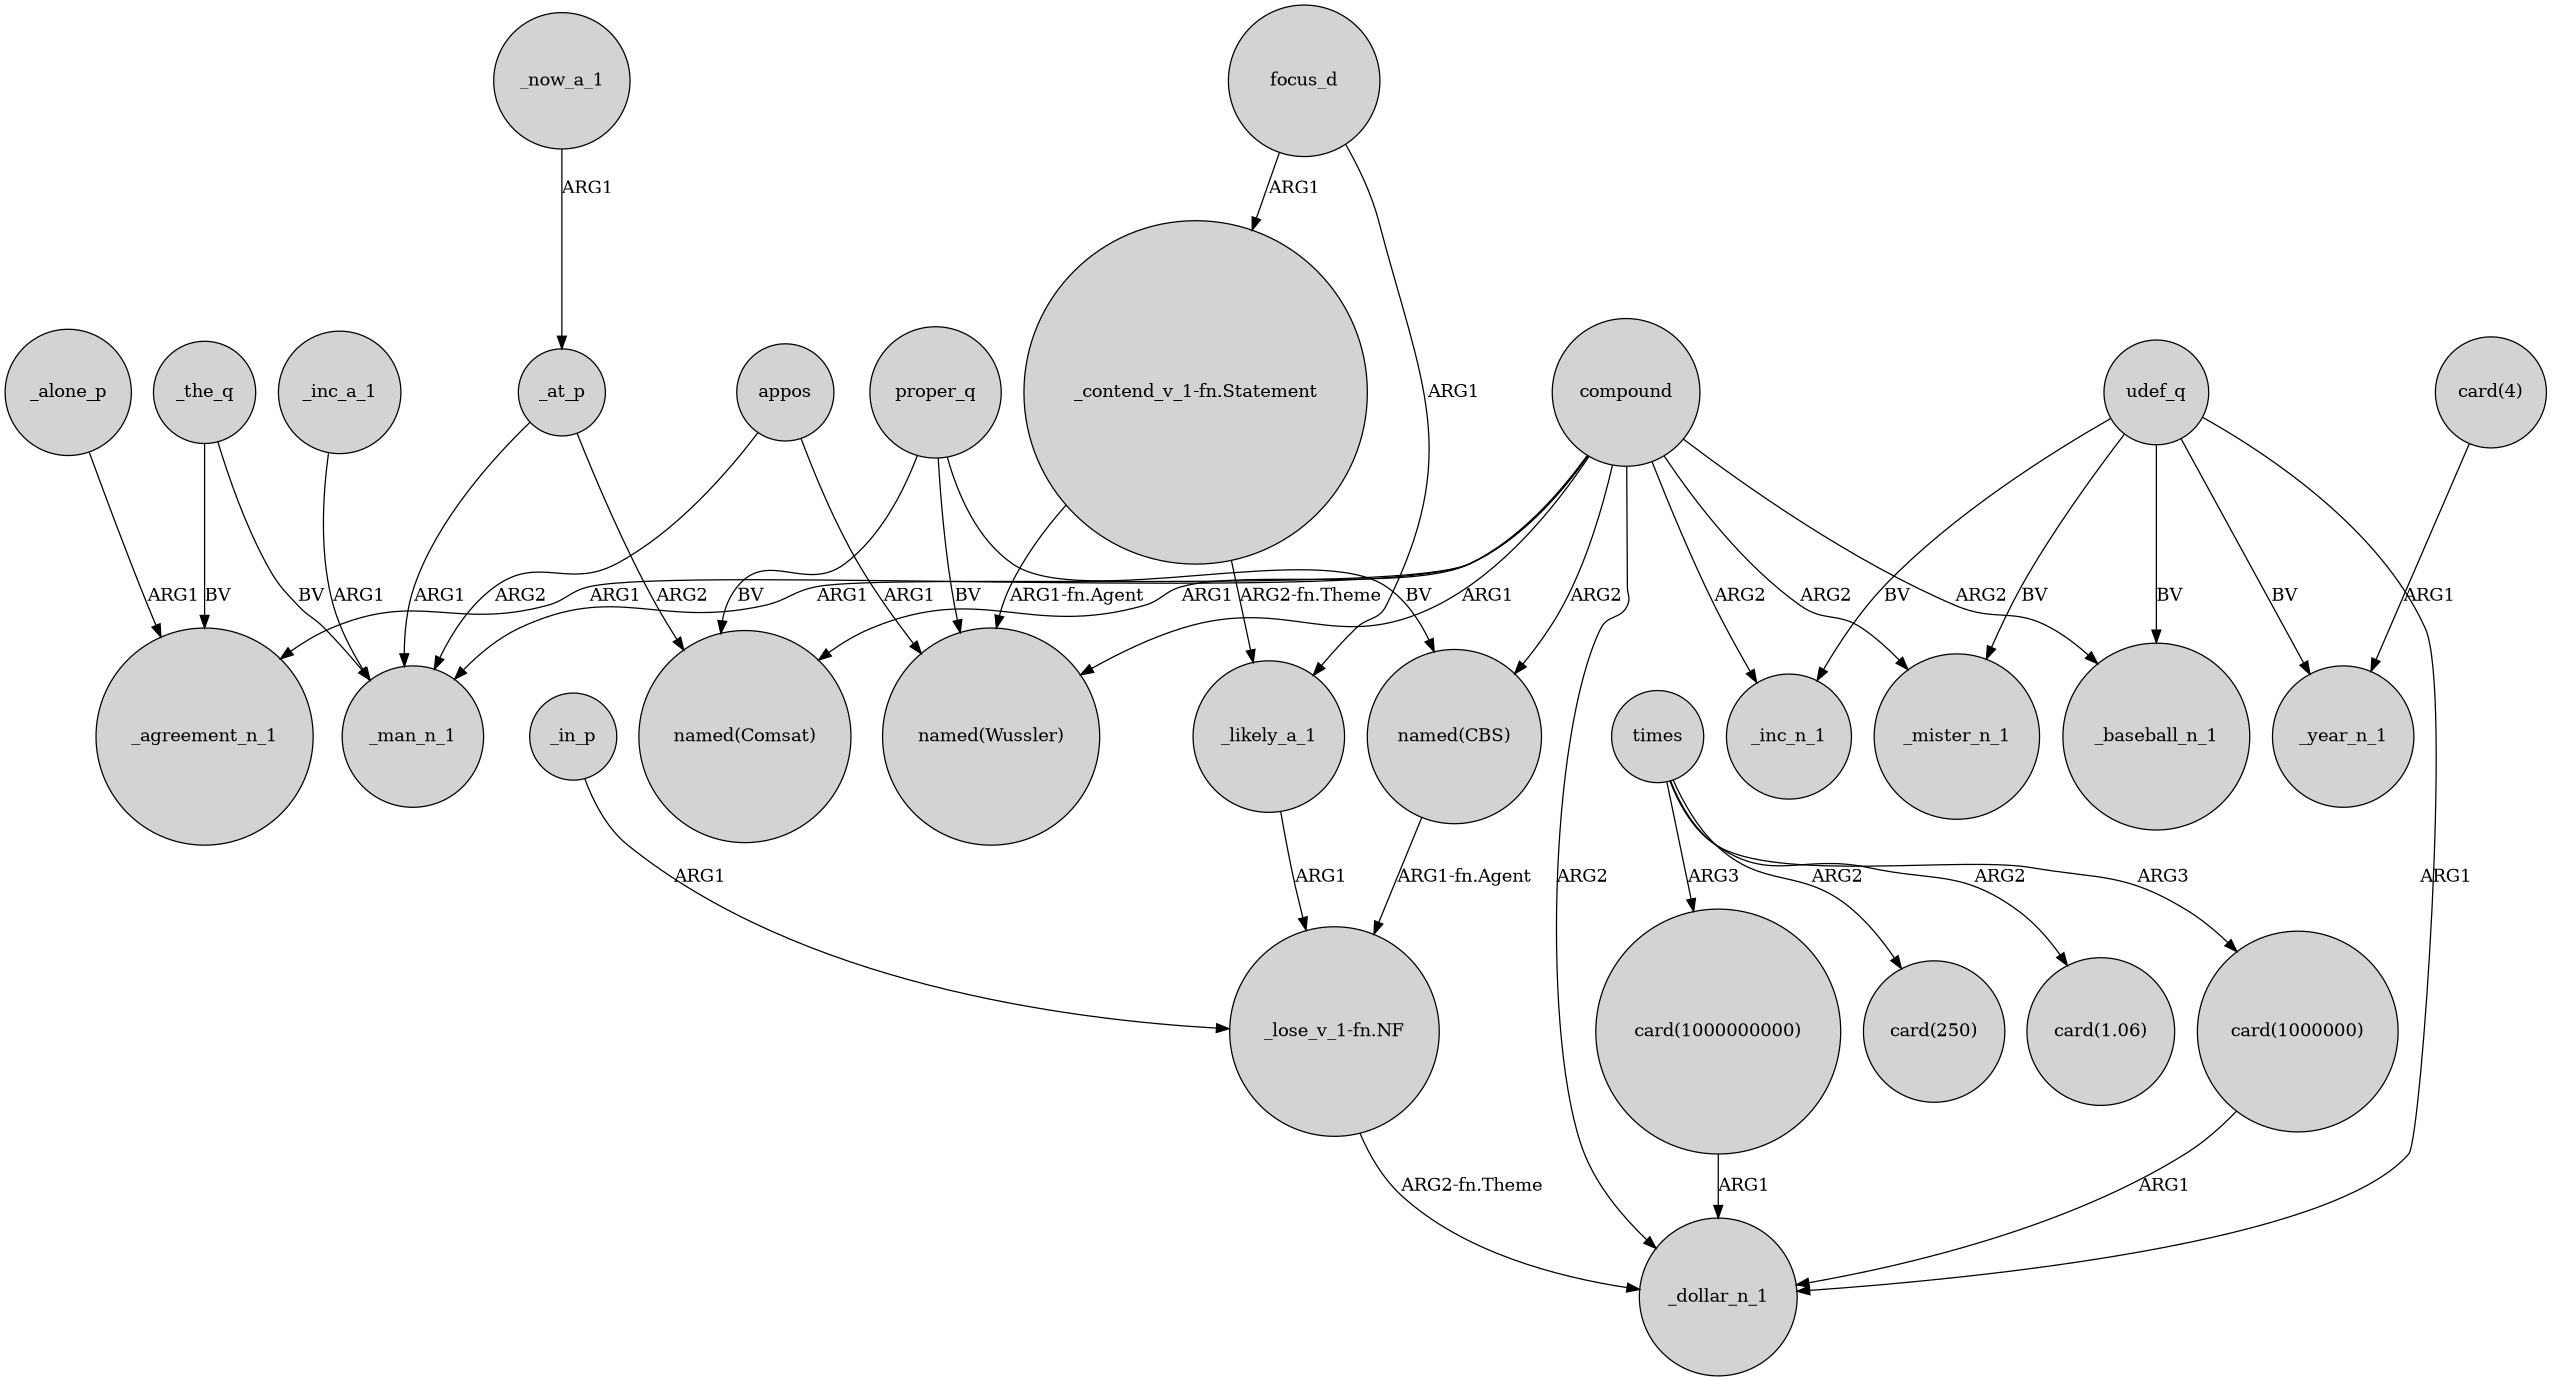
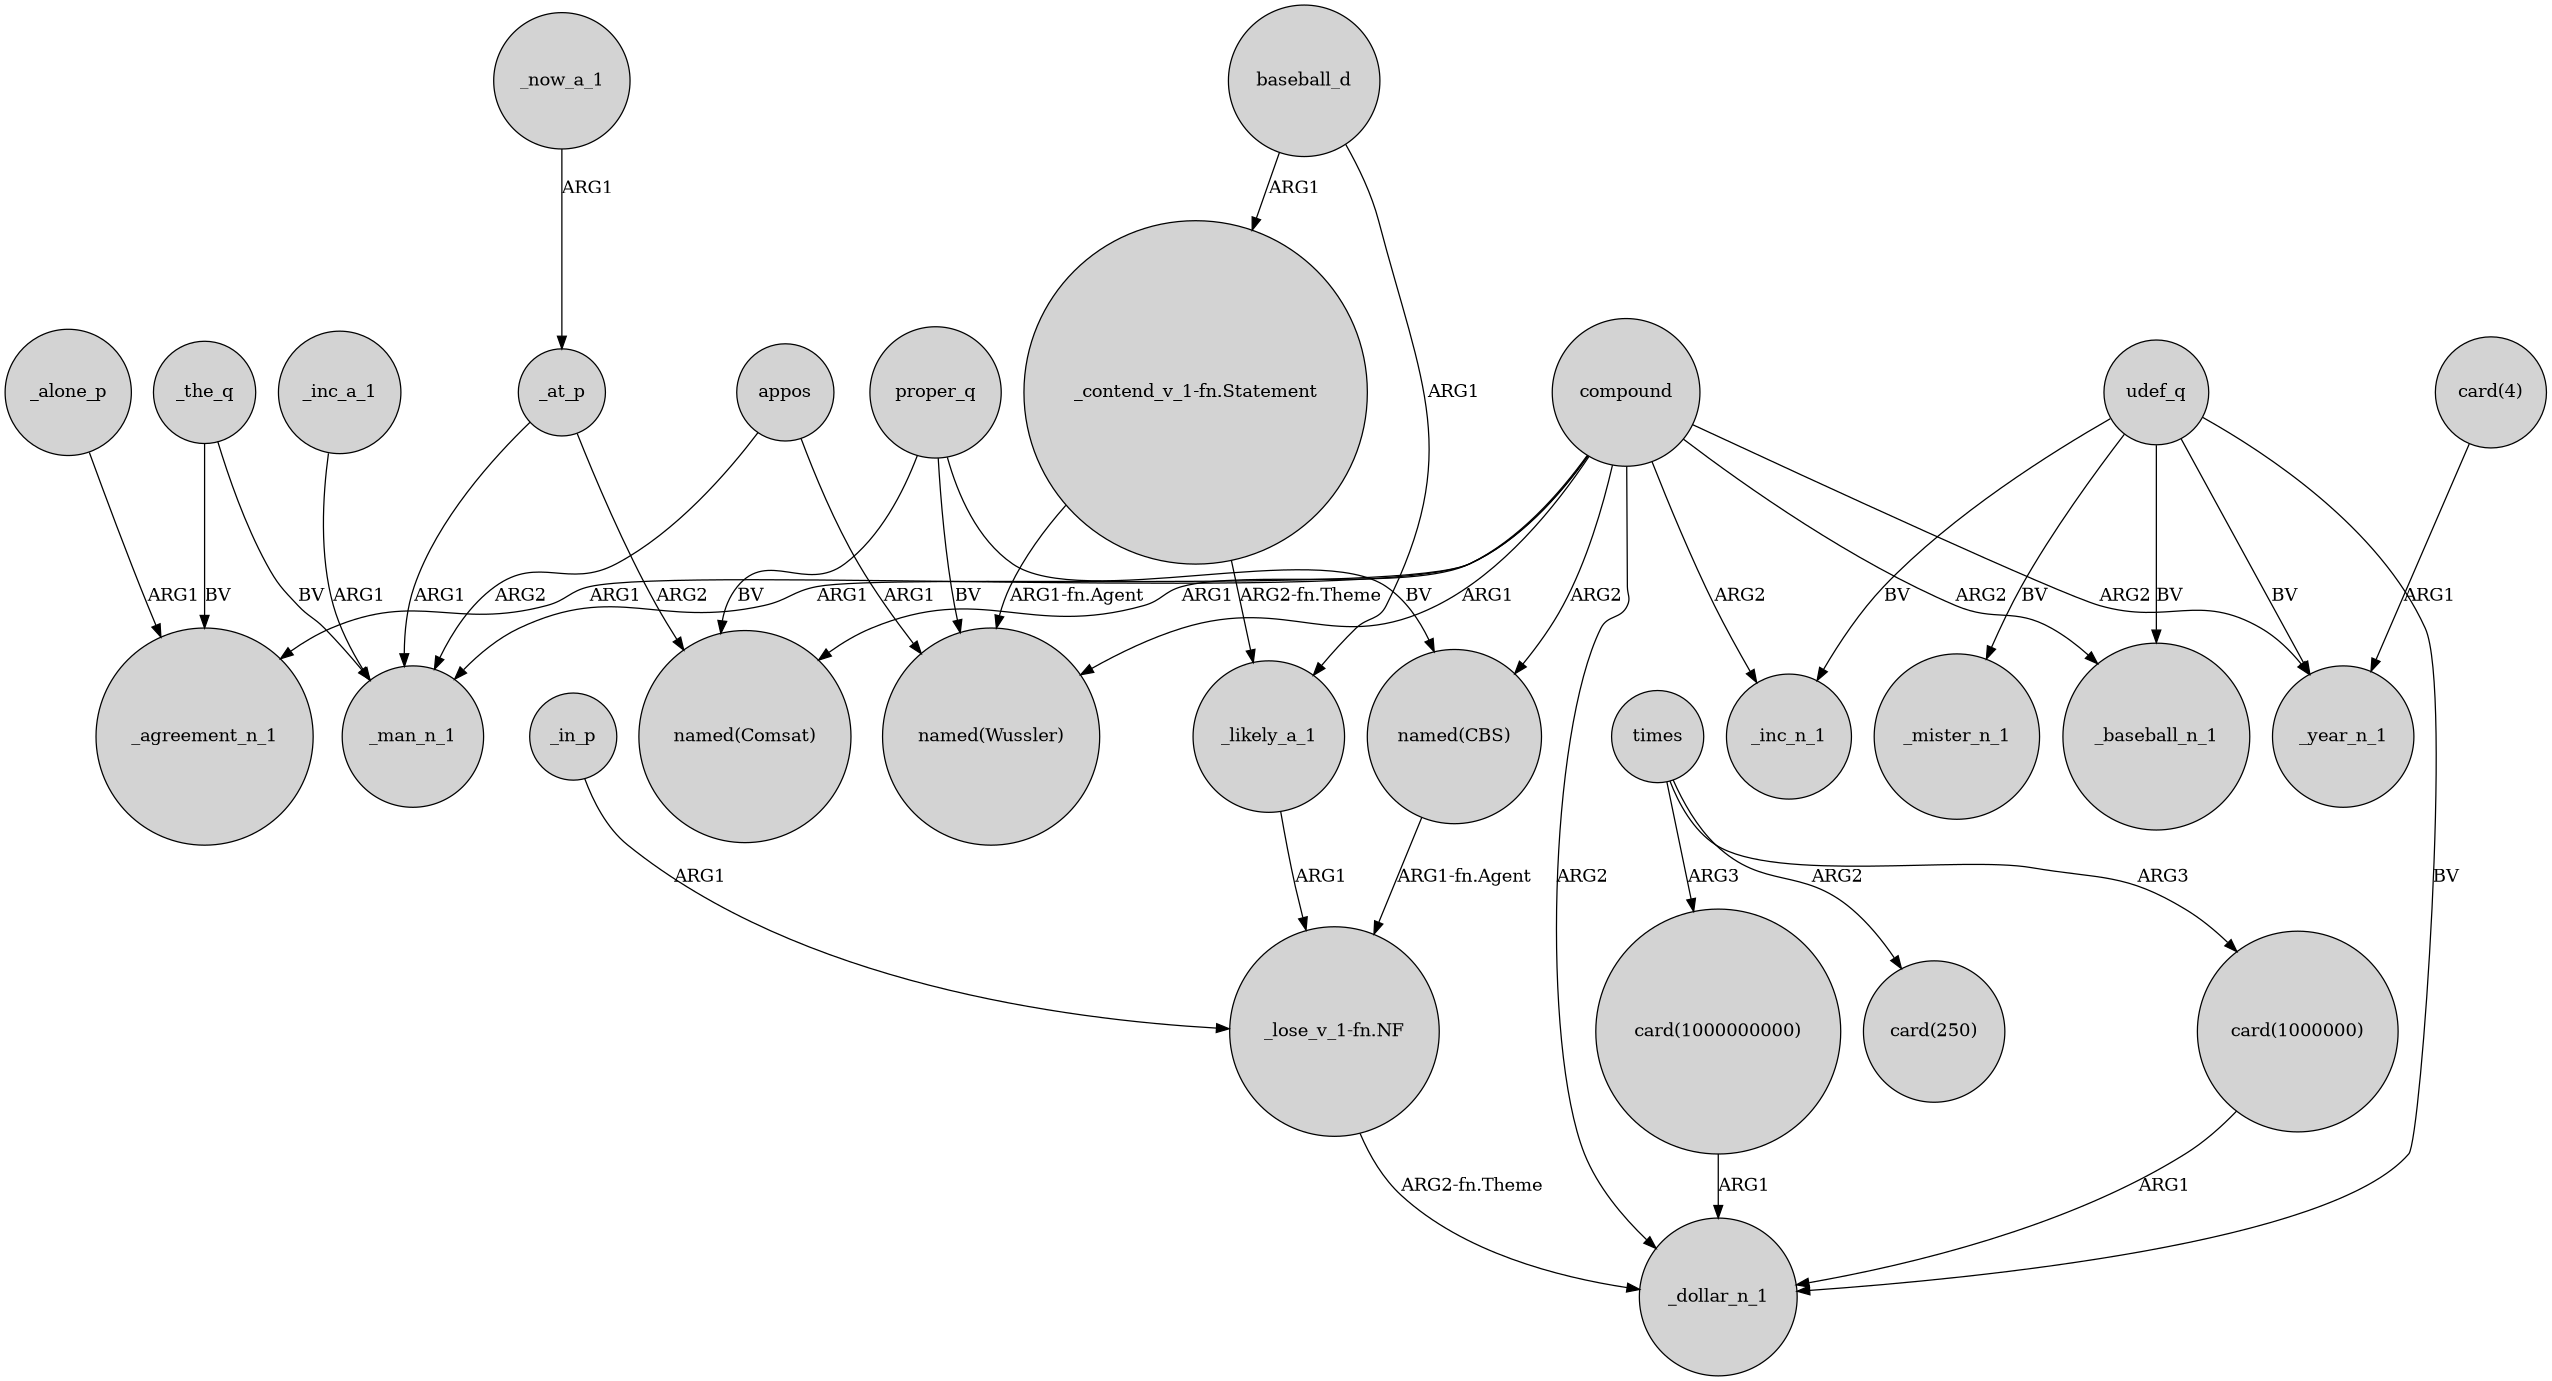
node "focus_d": label "focus_d" -> "baseball_d"
edge "compound" -> "_mister_n_1": now "compound" -> "_year_n_1"
edge "udef_q" -> "_dollar_n_1": label "ARG1" -> "BV"
node "card(1.06)": removed
